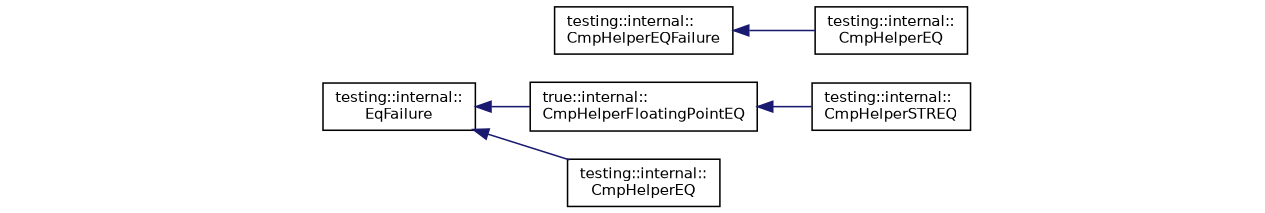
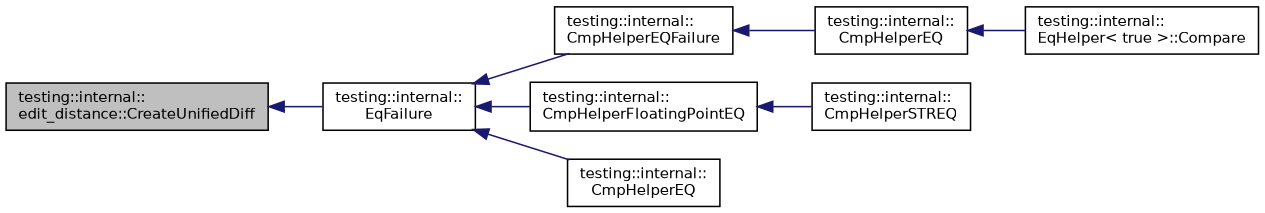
node "testing::internal:: EqHelper< true >::Compare": added
edge "testing::internal:: CmpHelperEQFailure" -> "testing::internal:: EqFailure": added
node "testing::internal:: edit_distance::CreateUnifiedDiff": added
node "true::internal:: CmpHelperFloatingPointEQ": label "true::internal:: CmpHelperFloatingPointEQ" -> "testing::internal:: CmpHelperFloatingPointEQ"
